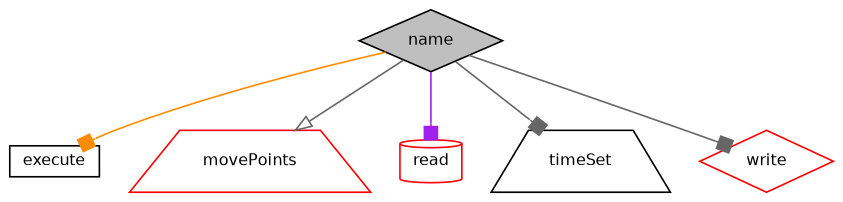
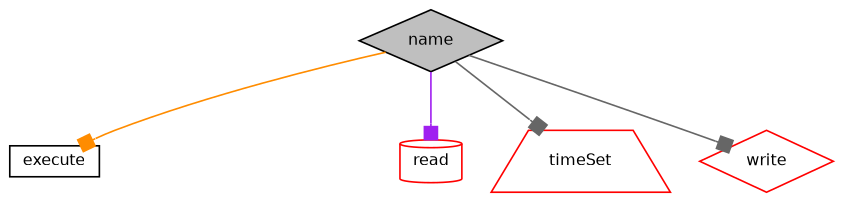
node "movePoints": removed
node "timeSet": color black -> red
